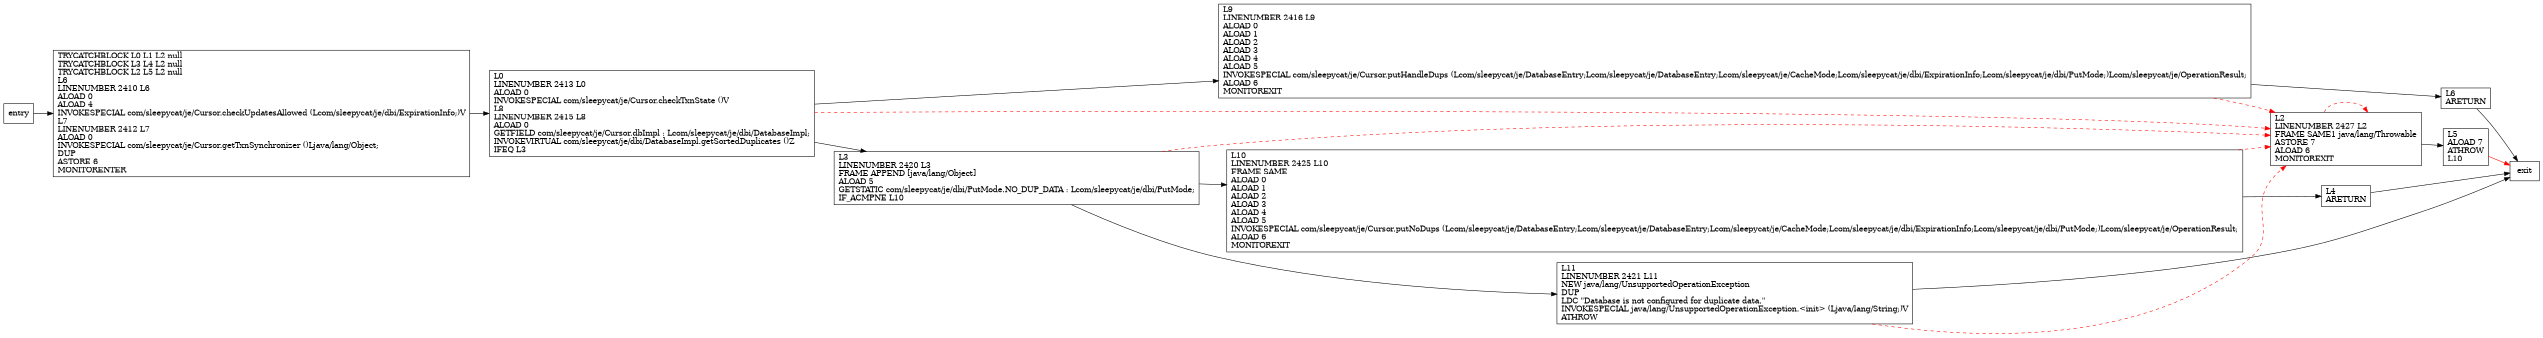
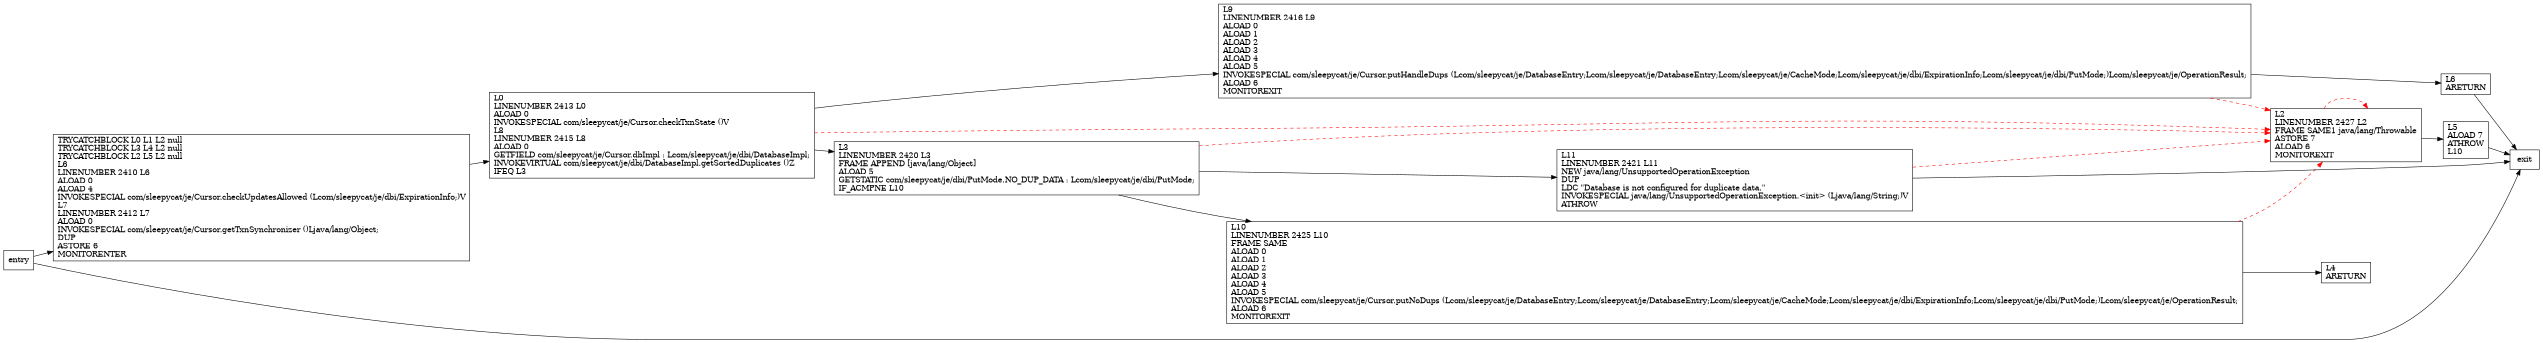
edge "L5 ALOAD 7 ATHROW L10" -> "exit": color red -> black
edge "L4 ARETURN" -> "exit": now "entry" -> "exit"
